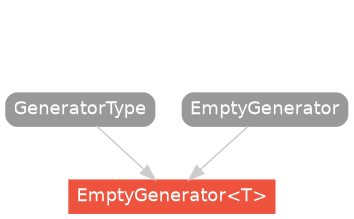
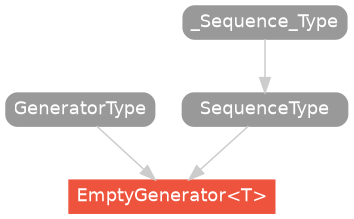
node "_Sequence_Type": added
node "EmptyGenerator": label "EmptyGenerator" -> "SequenceType"
